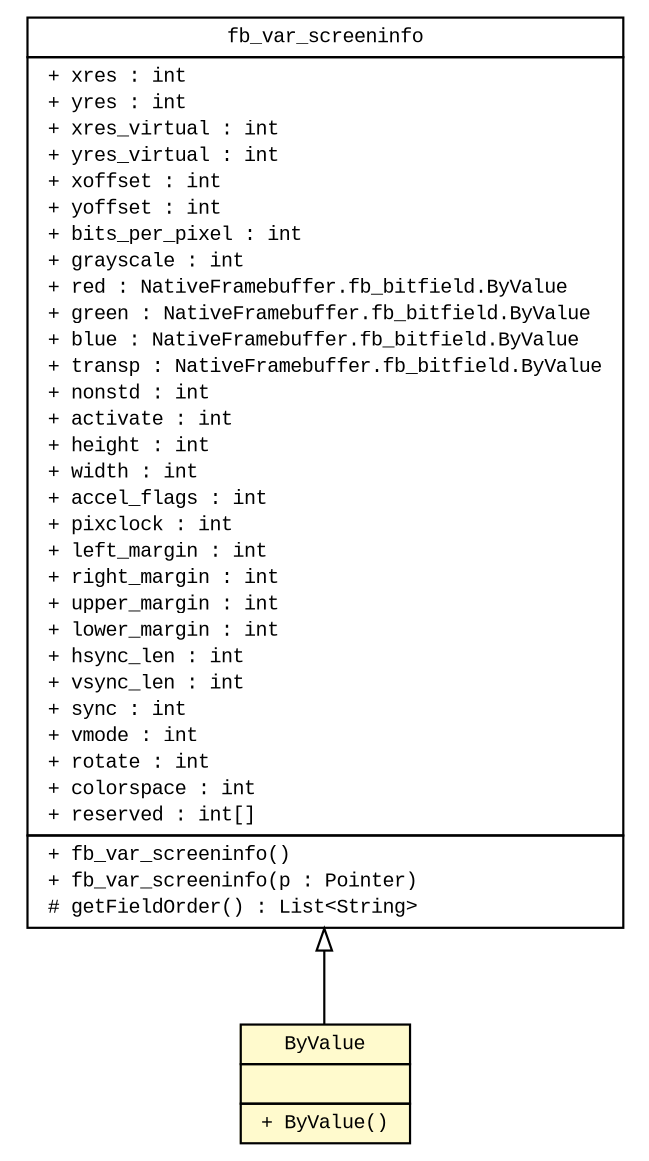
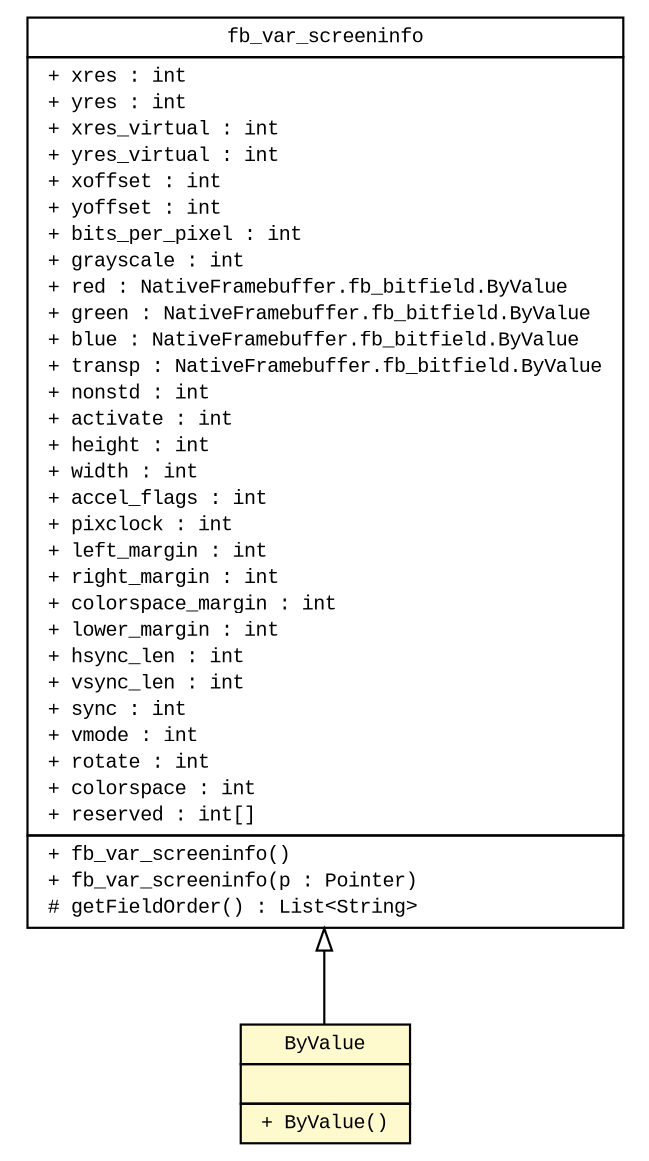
node "fb_var_screeninfo": text "+ upper_margin : int" -> "+ colorspace_margin : int"
